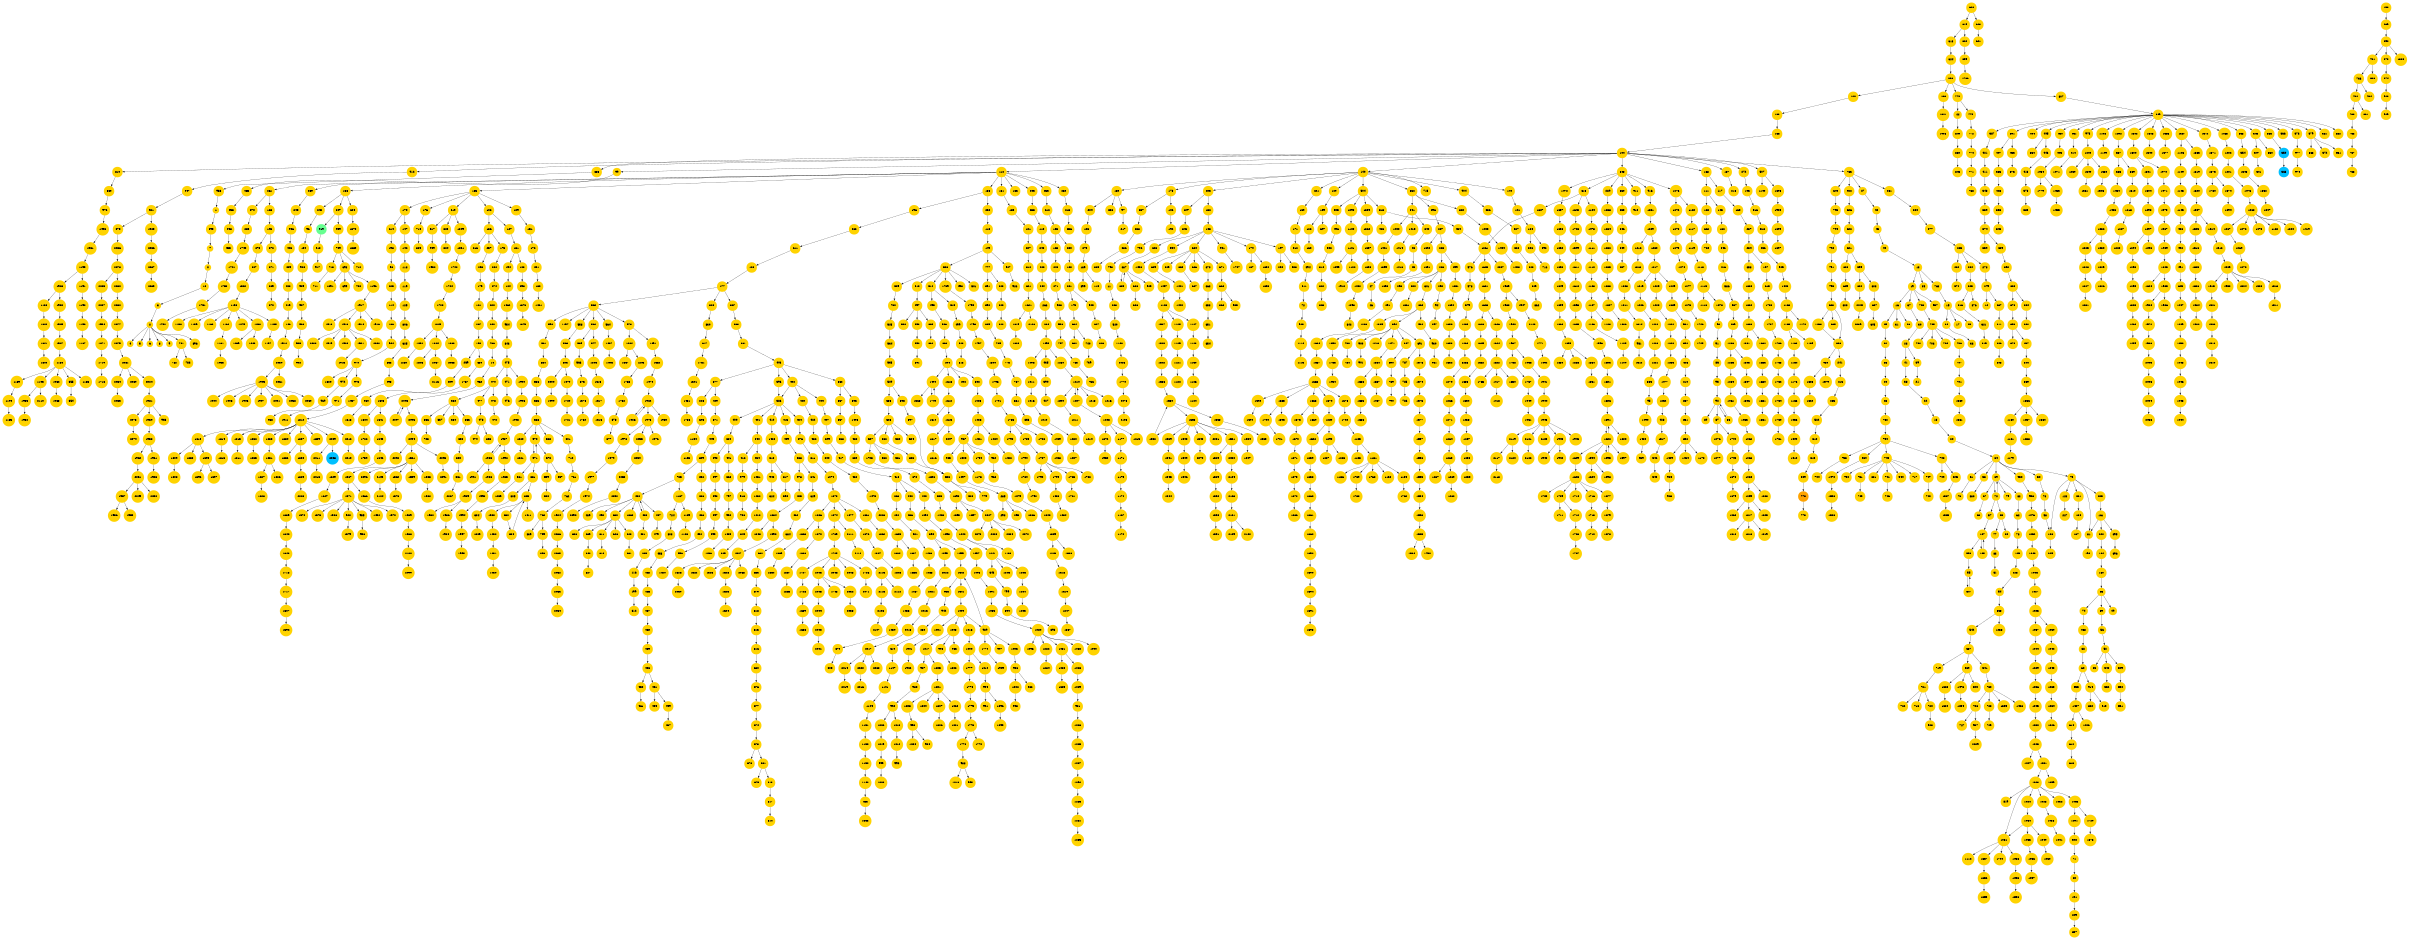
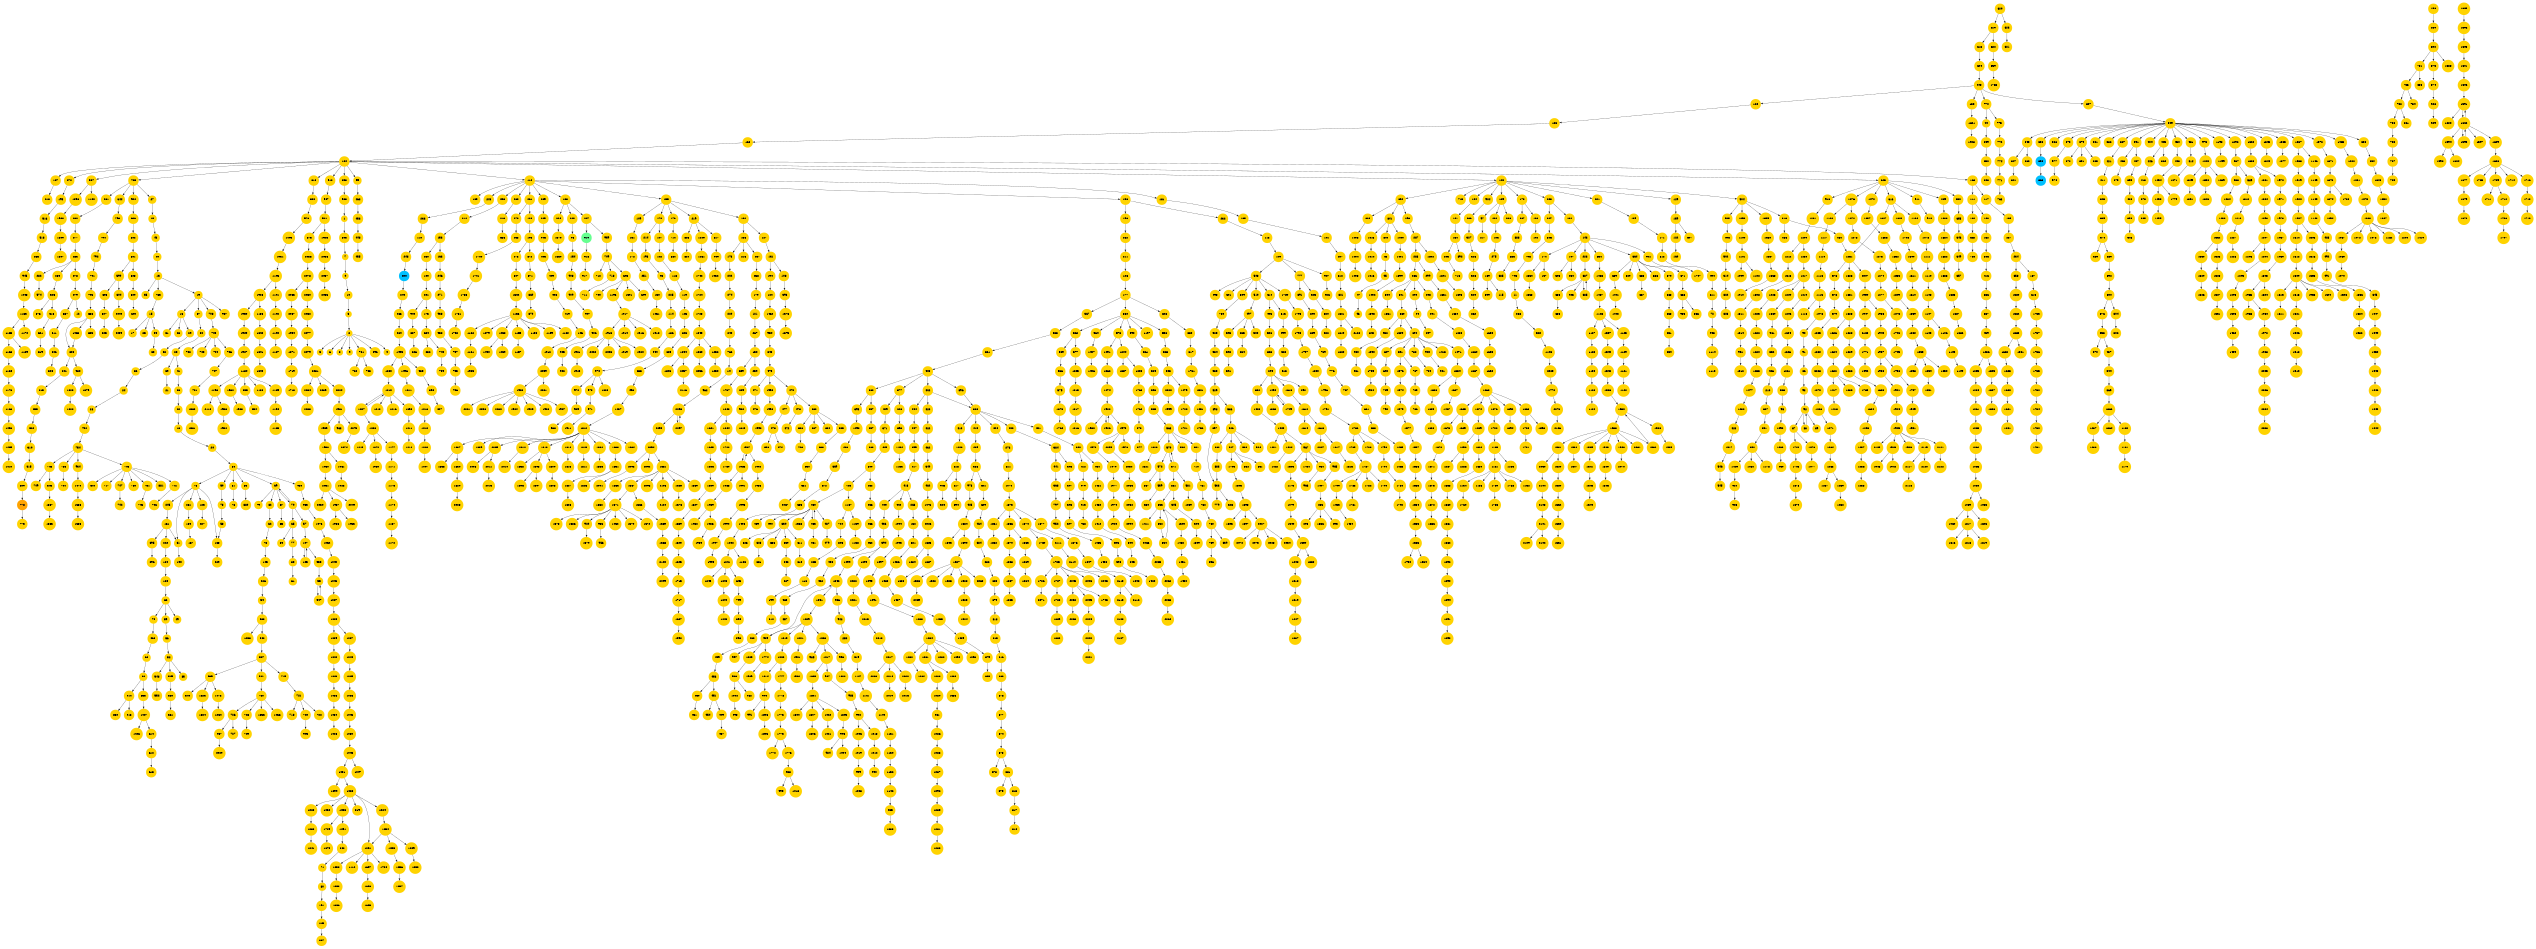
node "200": fillcolor #ffd300 -> #00c0ff
node "1593": removed
node "2008": fillcolor #00c0ff -> #ffd300
